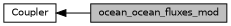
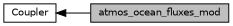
node "ocean_ocean_fluxes_mod": label "ocean_ocean_fluxes_mod" -> "atmos_ocean_fluxes_mod"
